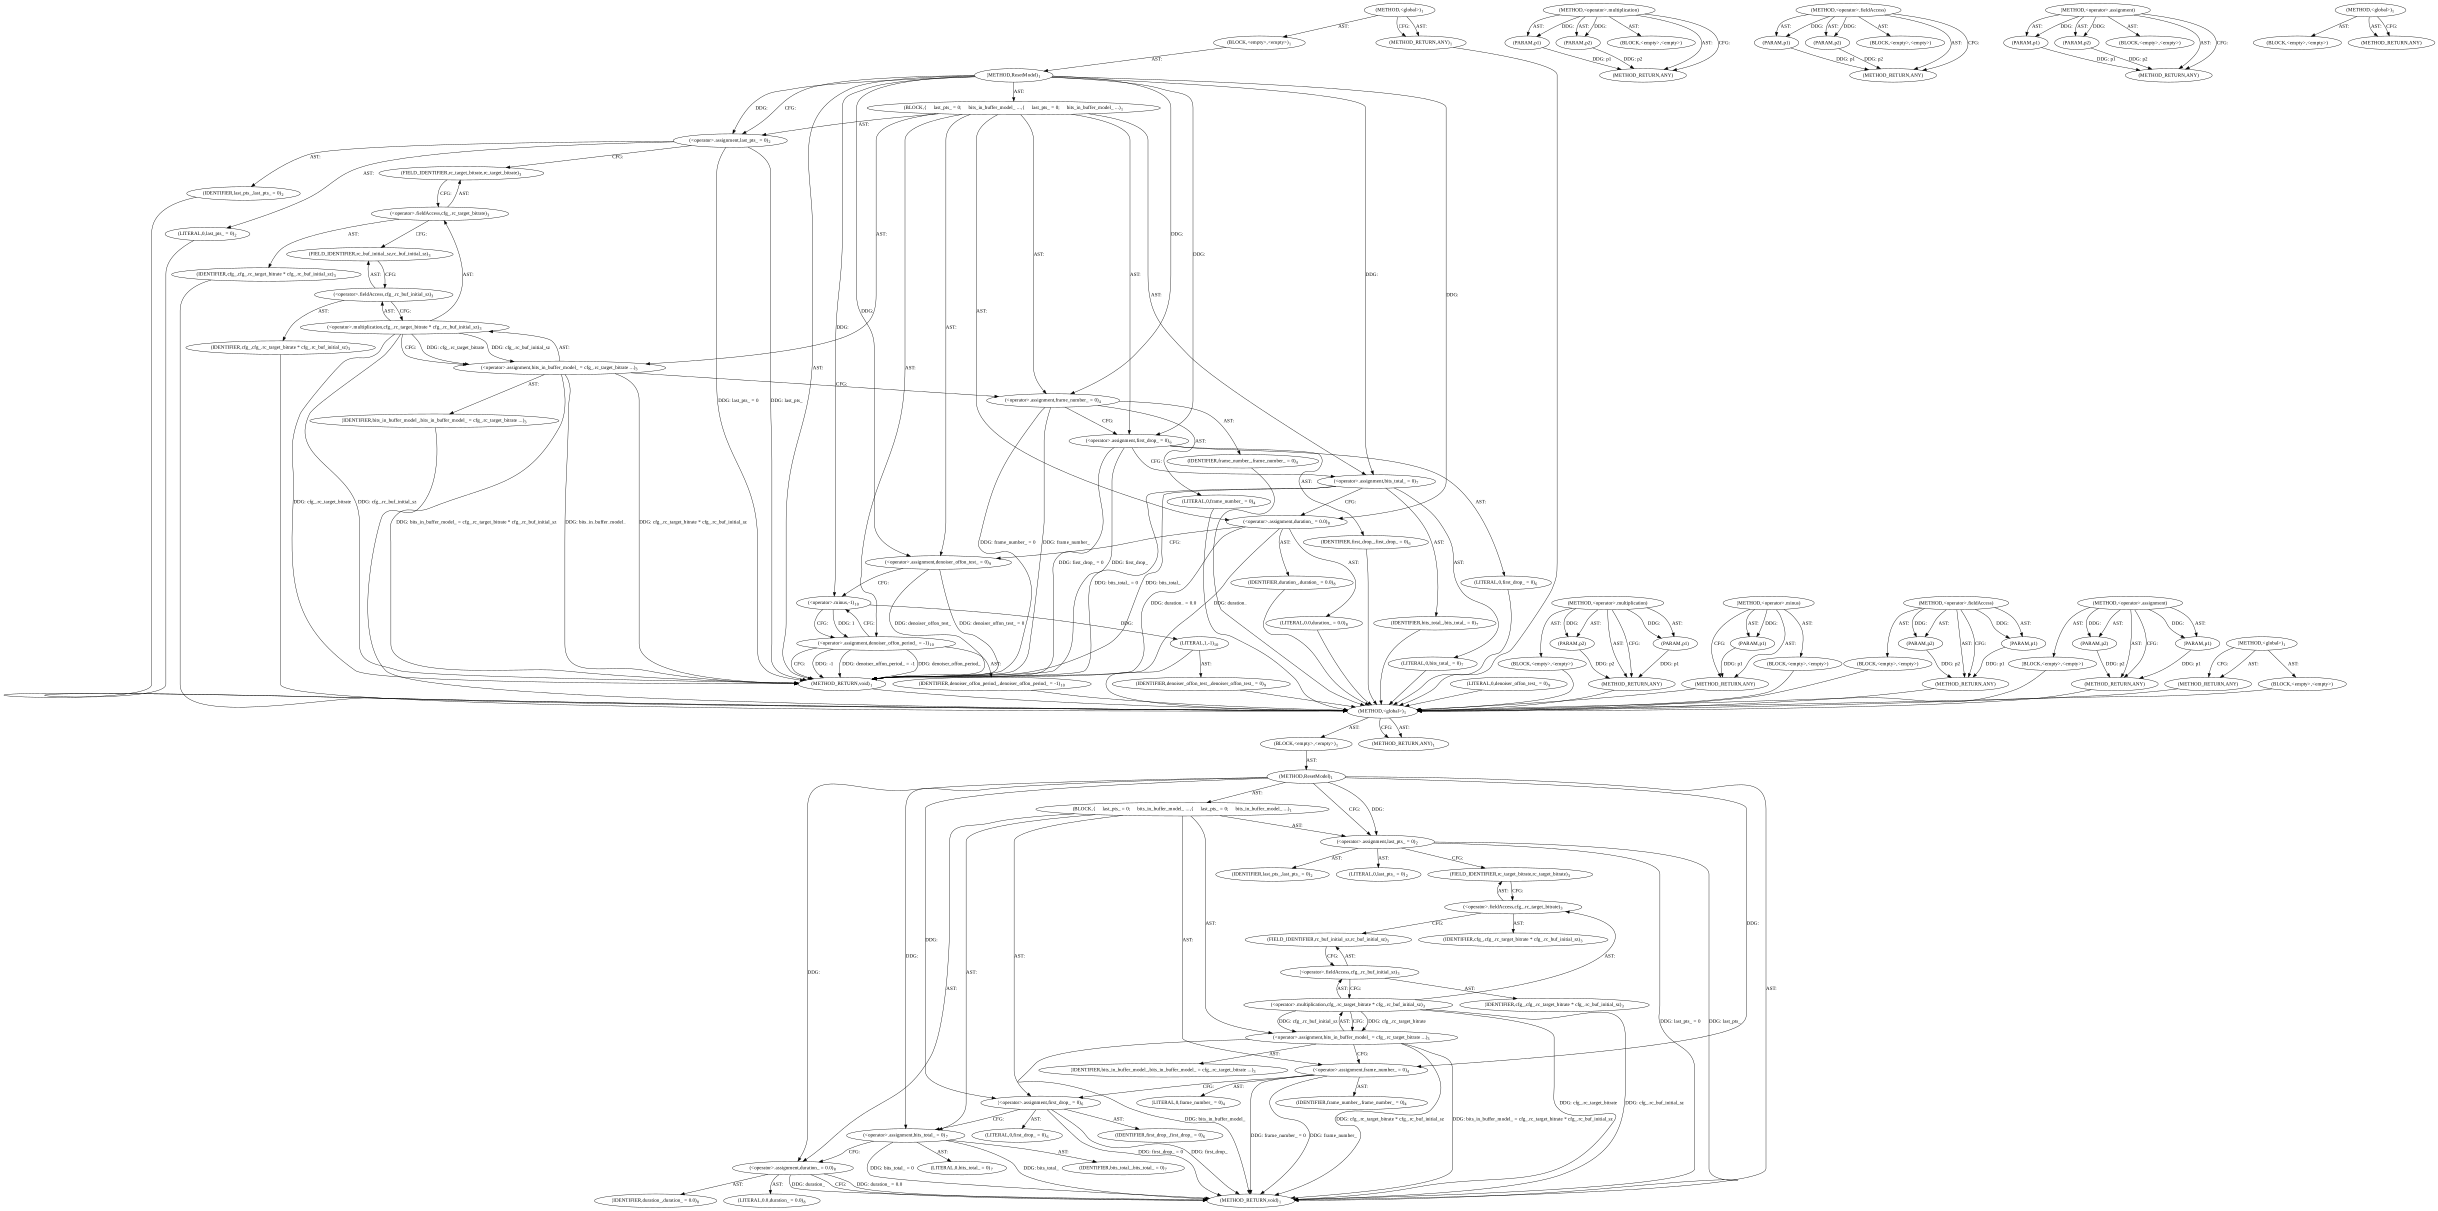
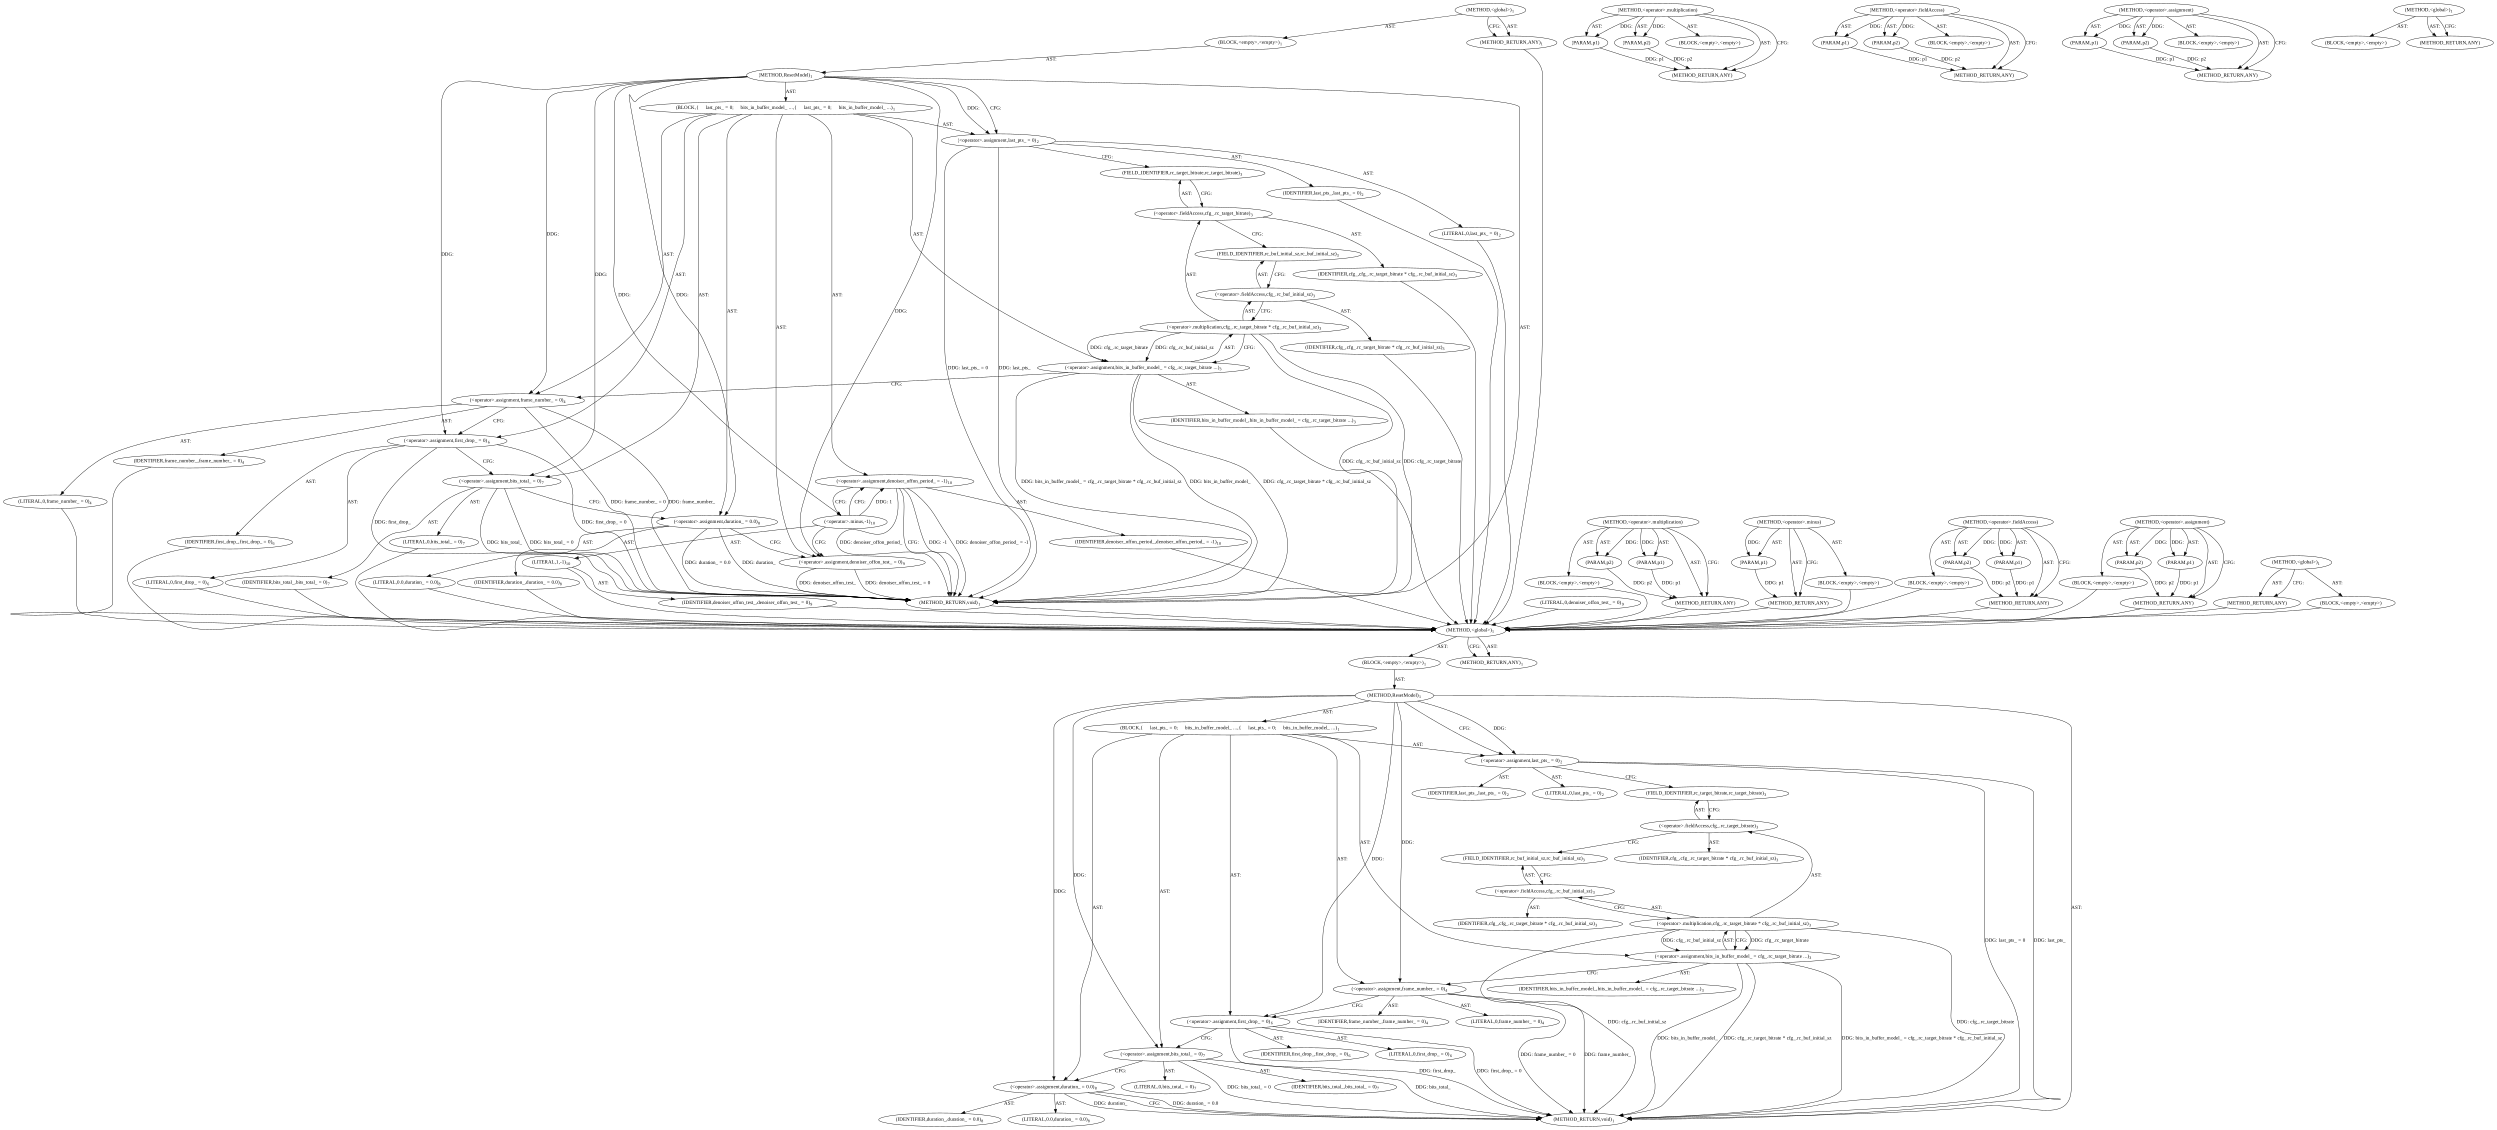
edge "(<operator>.assignment,denoiser_offon_test_ = 0)" -> "(<operator>.minus,-1)": reversed
edge "(<operator>.minus,-1)" -> "(LITERAL,1,-1)": label "DDG: " -> "AST: "
